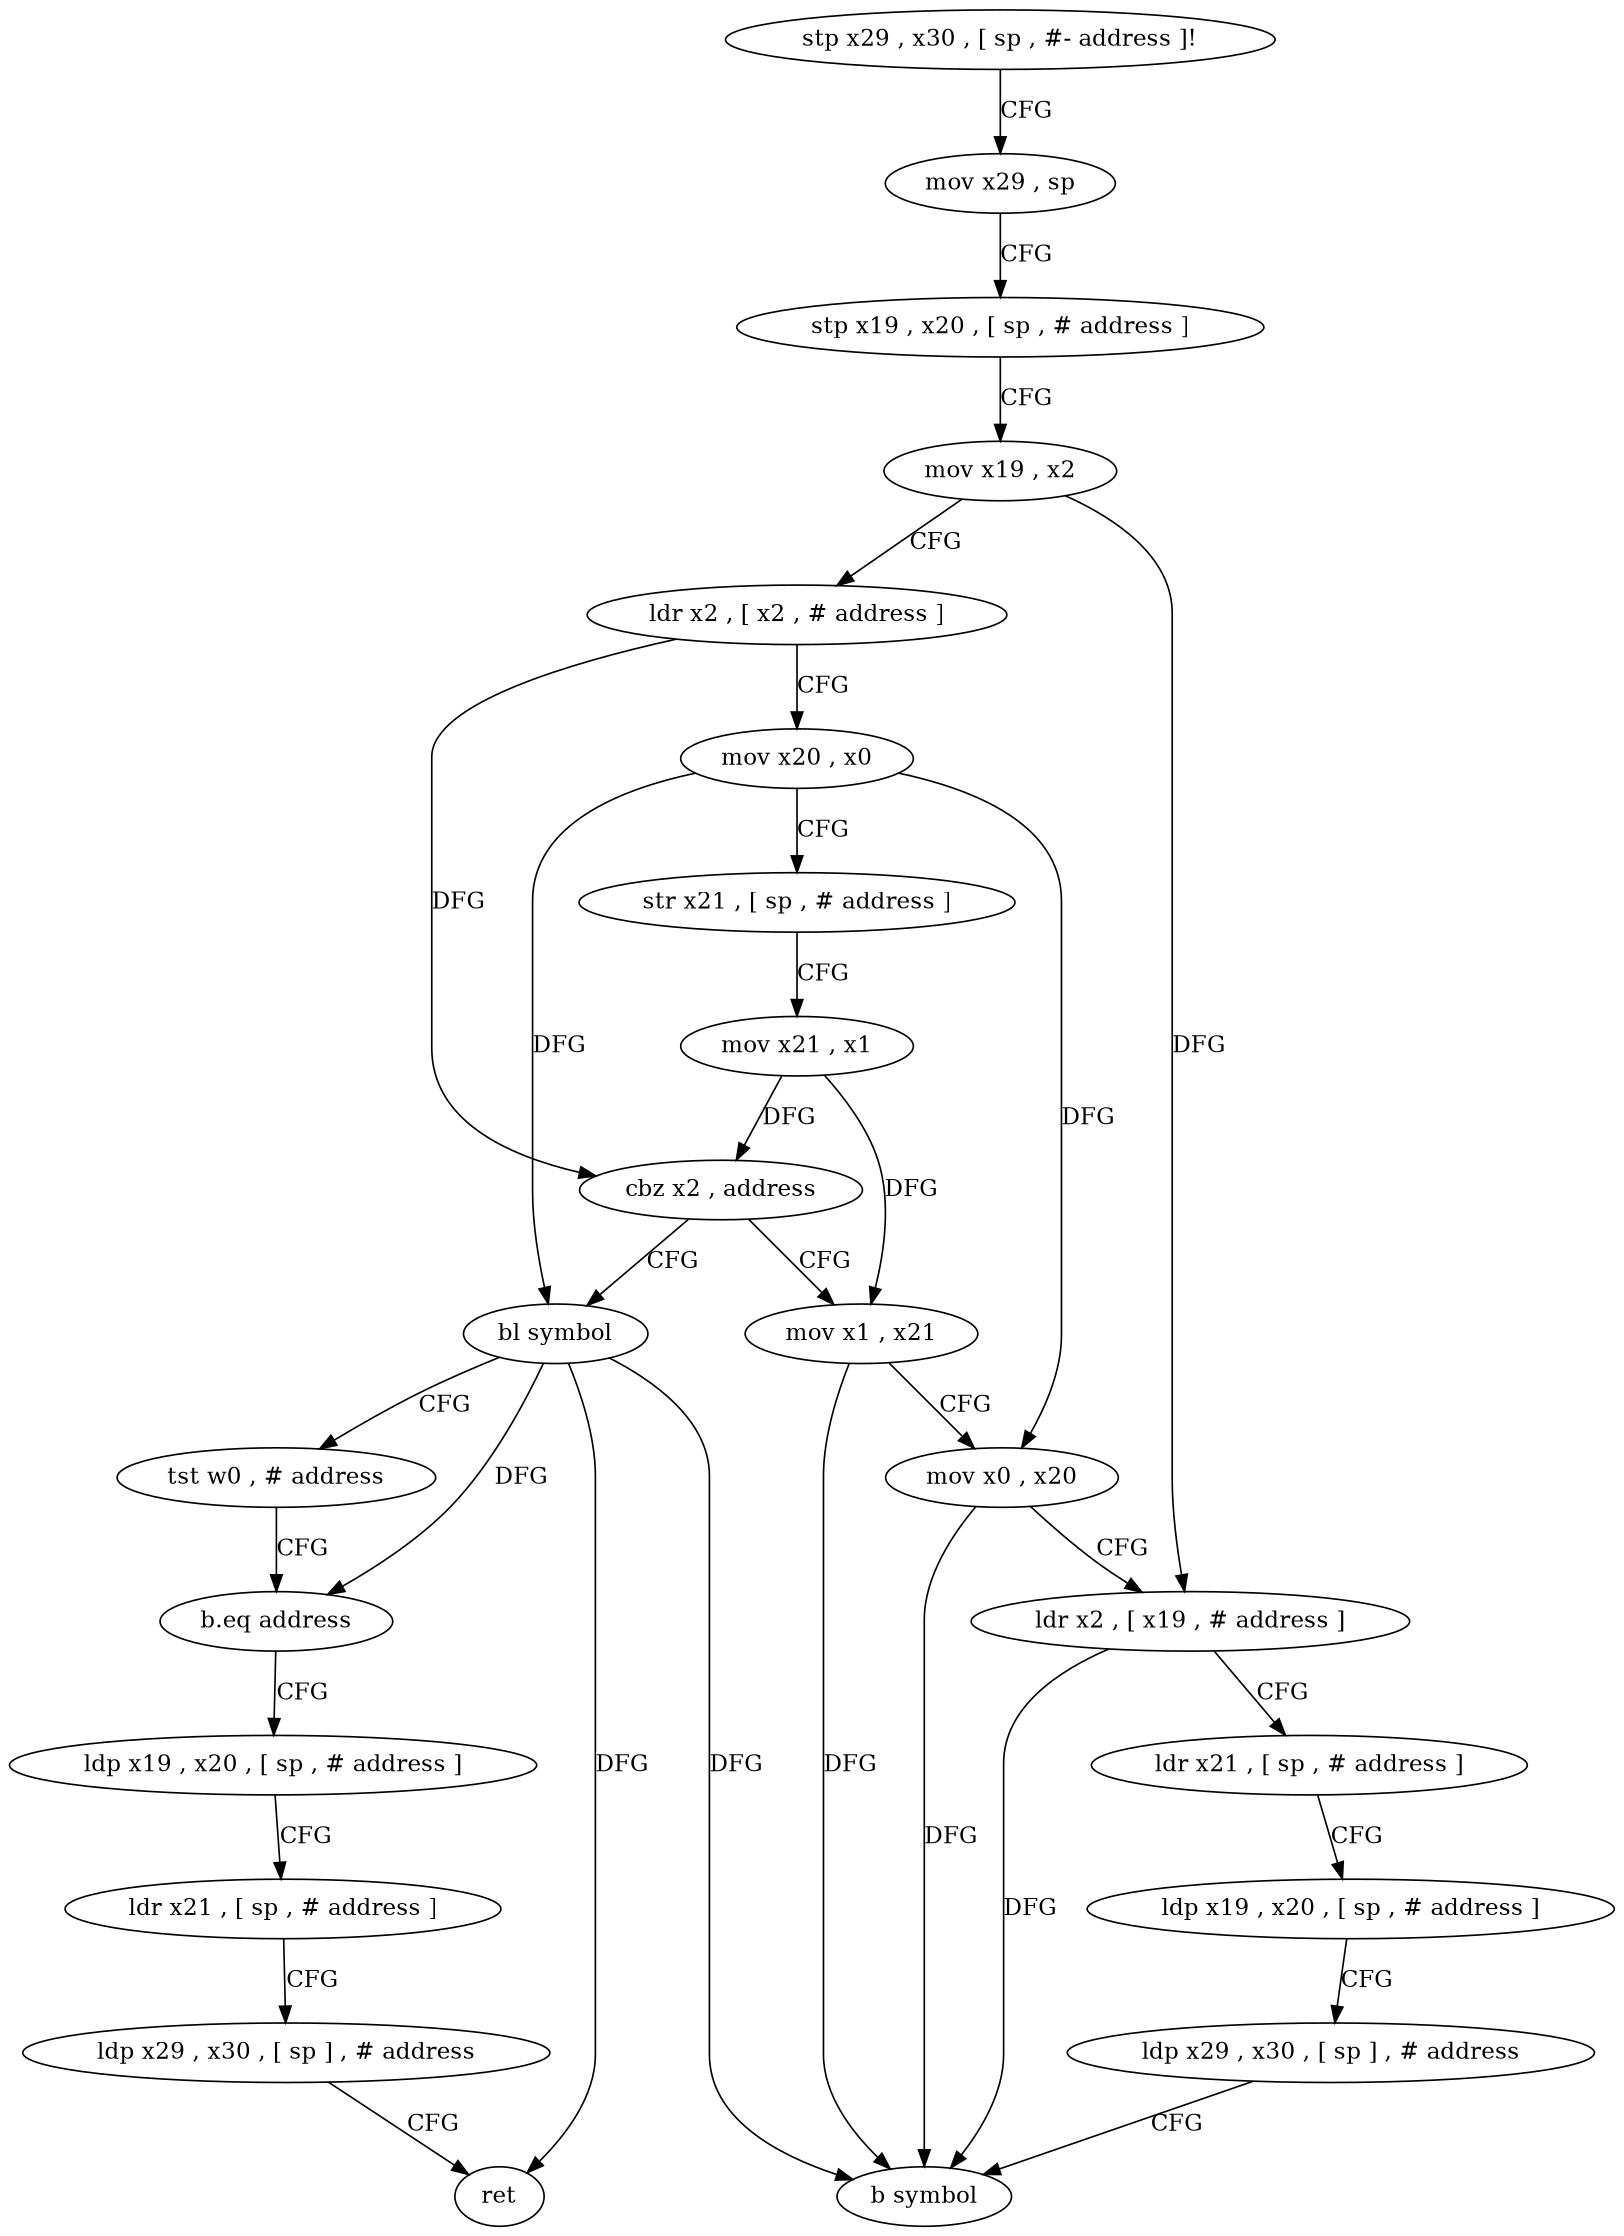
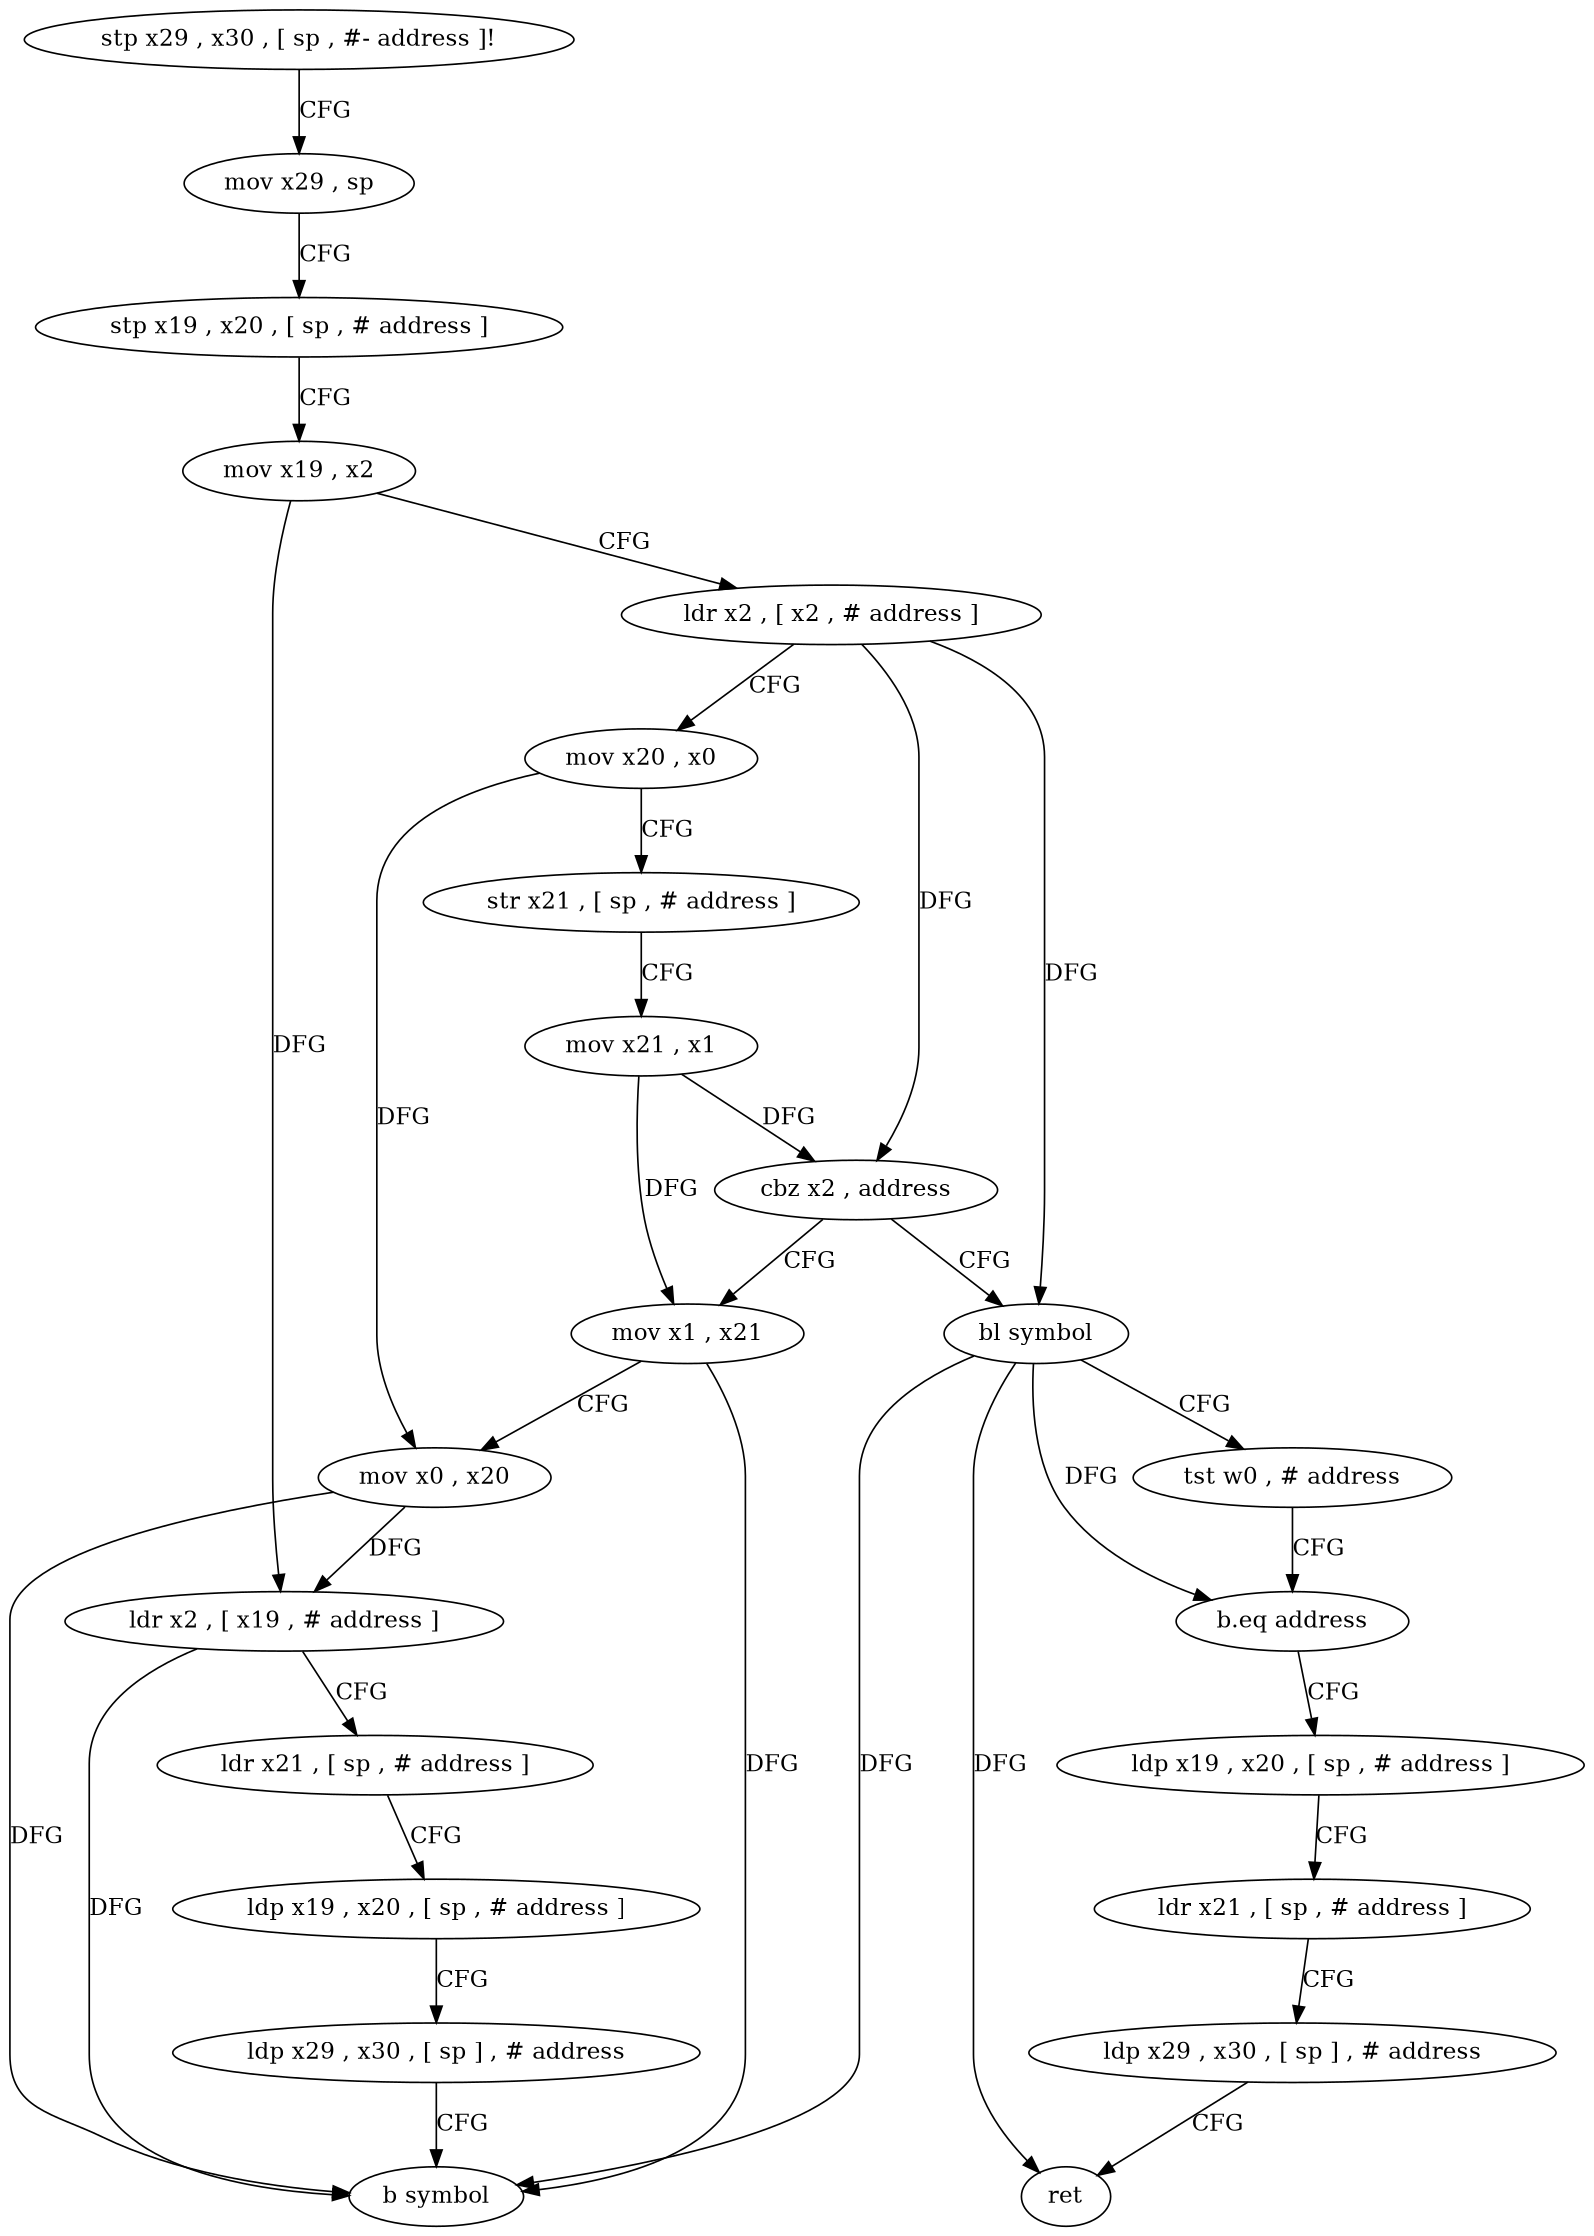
edge "mov x20 , x0" -> "bl symbol": now "ldr x2 , [ x2 , # address ]" -> "bl symbol"
edge "mov x0 , x20" -> "ldr x2 , [ x19 , # address ]": label "CFG" -> "DFG"
